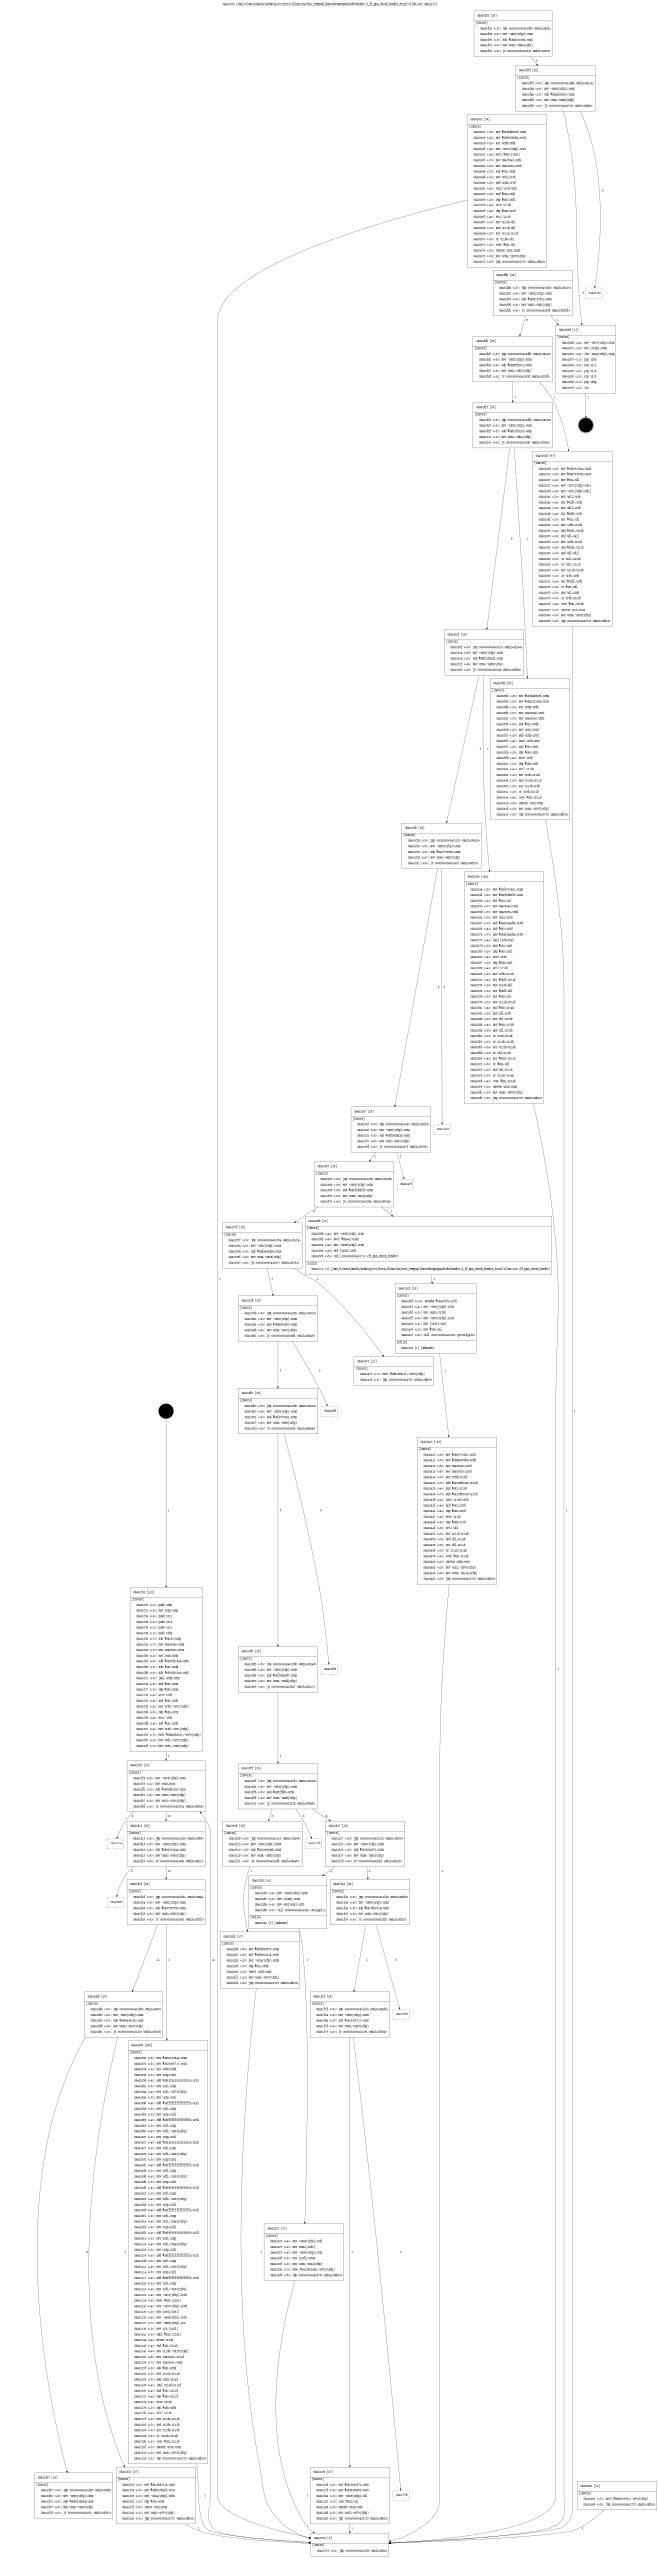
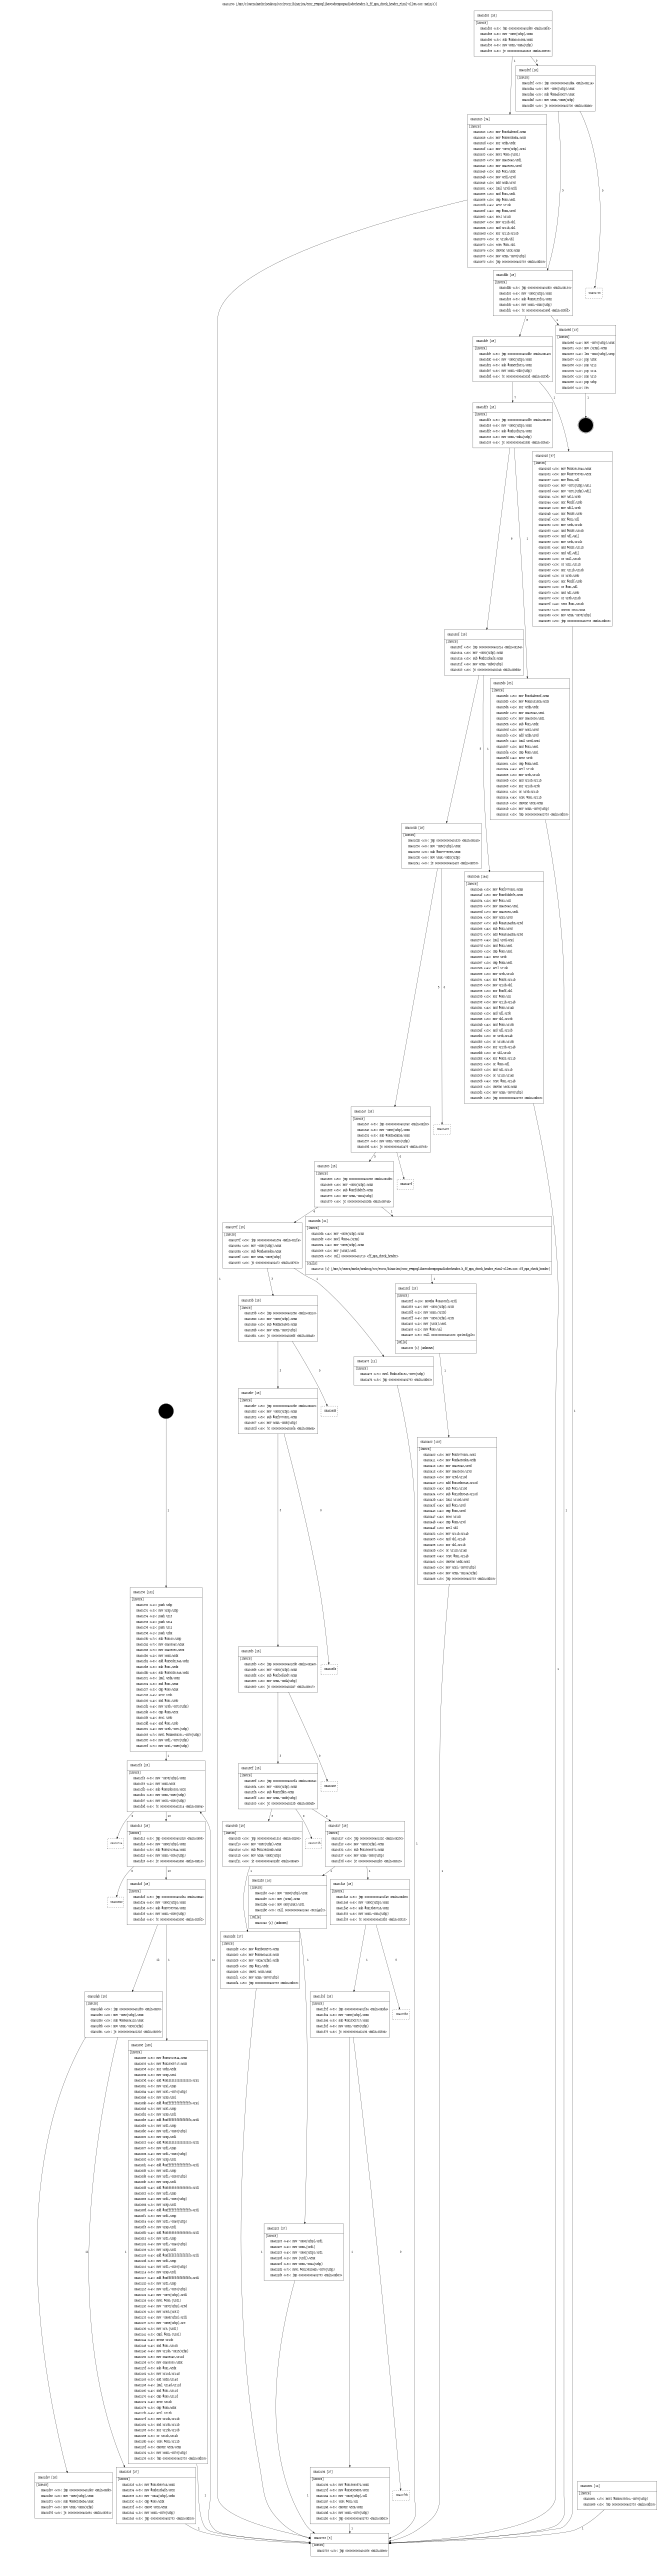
edge "0x401d83 [28]" -> "0x402623 [94]": added, label "1"
edge "0x401d9f [28]" -> "0x40268d [19]": now "0x401d9f [28]" -> "0x401dbb [28]"
node "0x4022a7": added
edge "0x402473 [12]" -> "0x402793 [5]": added, label "1"
